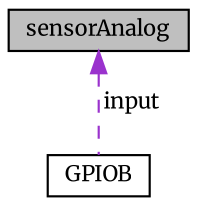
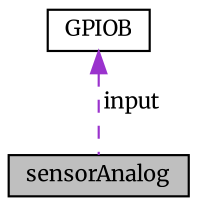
edge "GPIOB" -> "sensorAnalog": reversed
